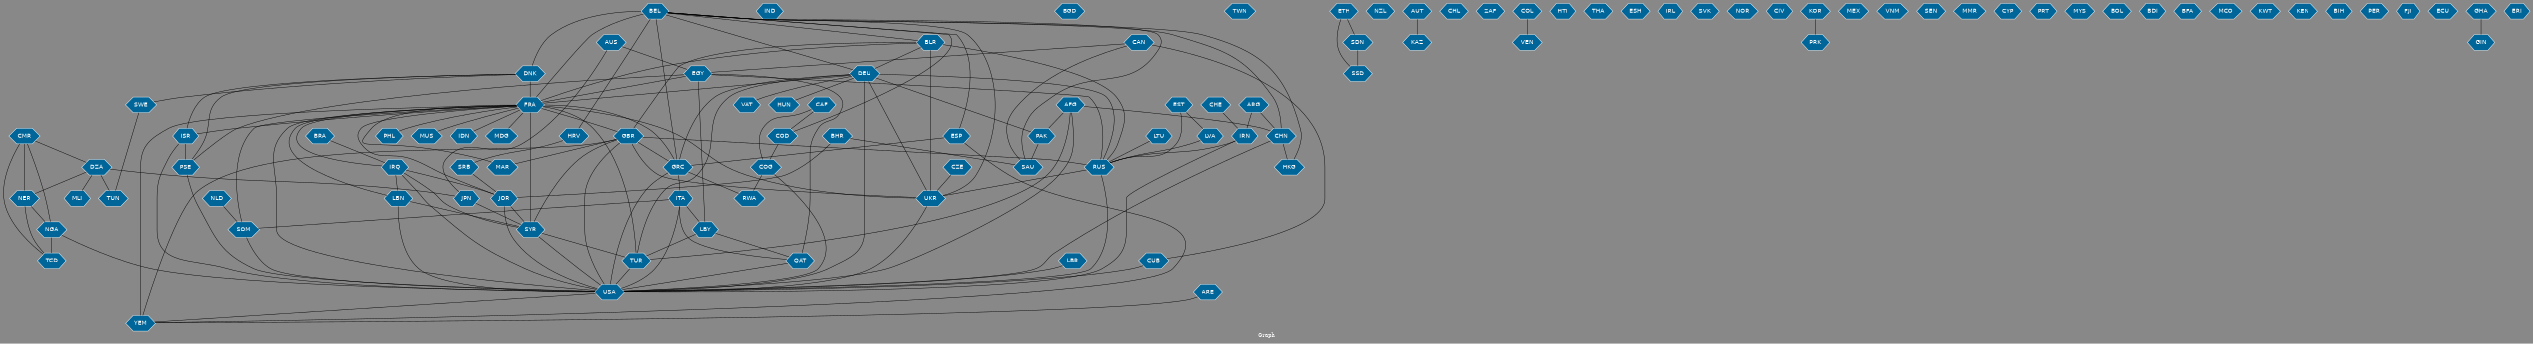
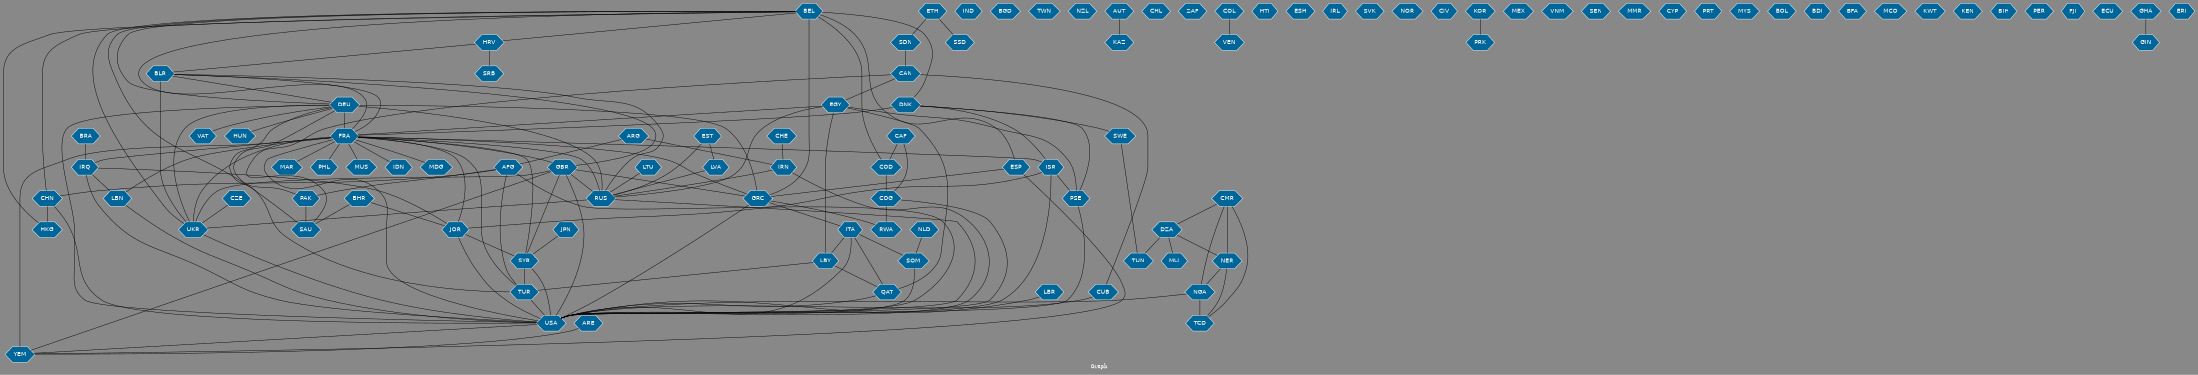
node "THA": removed
edge "BEL" -- "BLR": now "HRV" -- "BLR"
node "AUS": removed
edge "SDN" -- "SSD": now "SDN" -- "CAN"
edge "ARG" -- "CHN": now "ARG" -- "AFG"
edge "FRA" -- "SOM": now "FRA" -- "RUS"
edge "GBR" -- "MAR": removed
edge "DZA" -- "JPN": removed
edge "SRB" -- "JOR": now "ISR" -- "JOR"
edge "IRQ" -- "SYR": removed
edge "LBN" -- "SYR": removed
